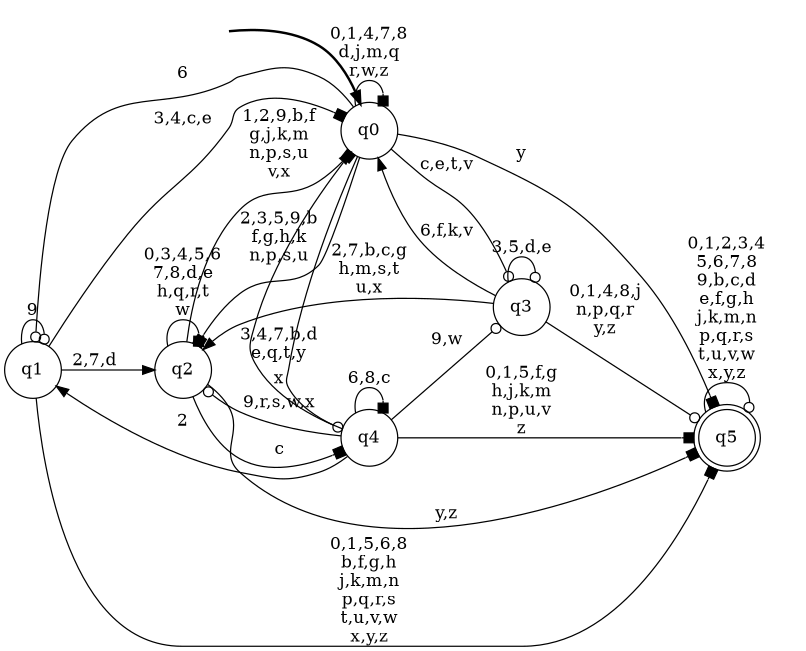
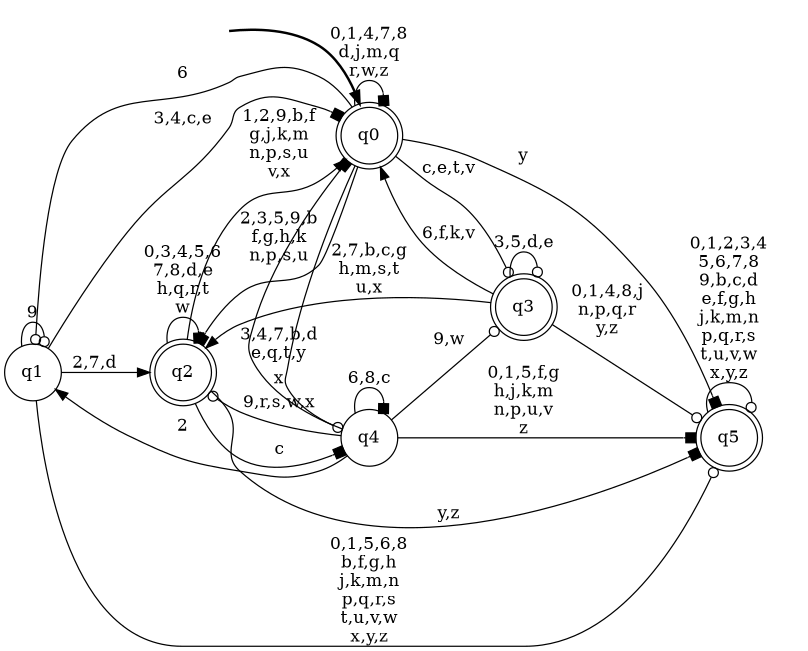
node "q0": shape circle -> doublecircle
node "q3": shape circle -> doublecircle
node "q2": shape circle -> doublecircle
edge "q1" -> "q5": arrowhead box -> odot
